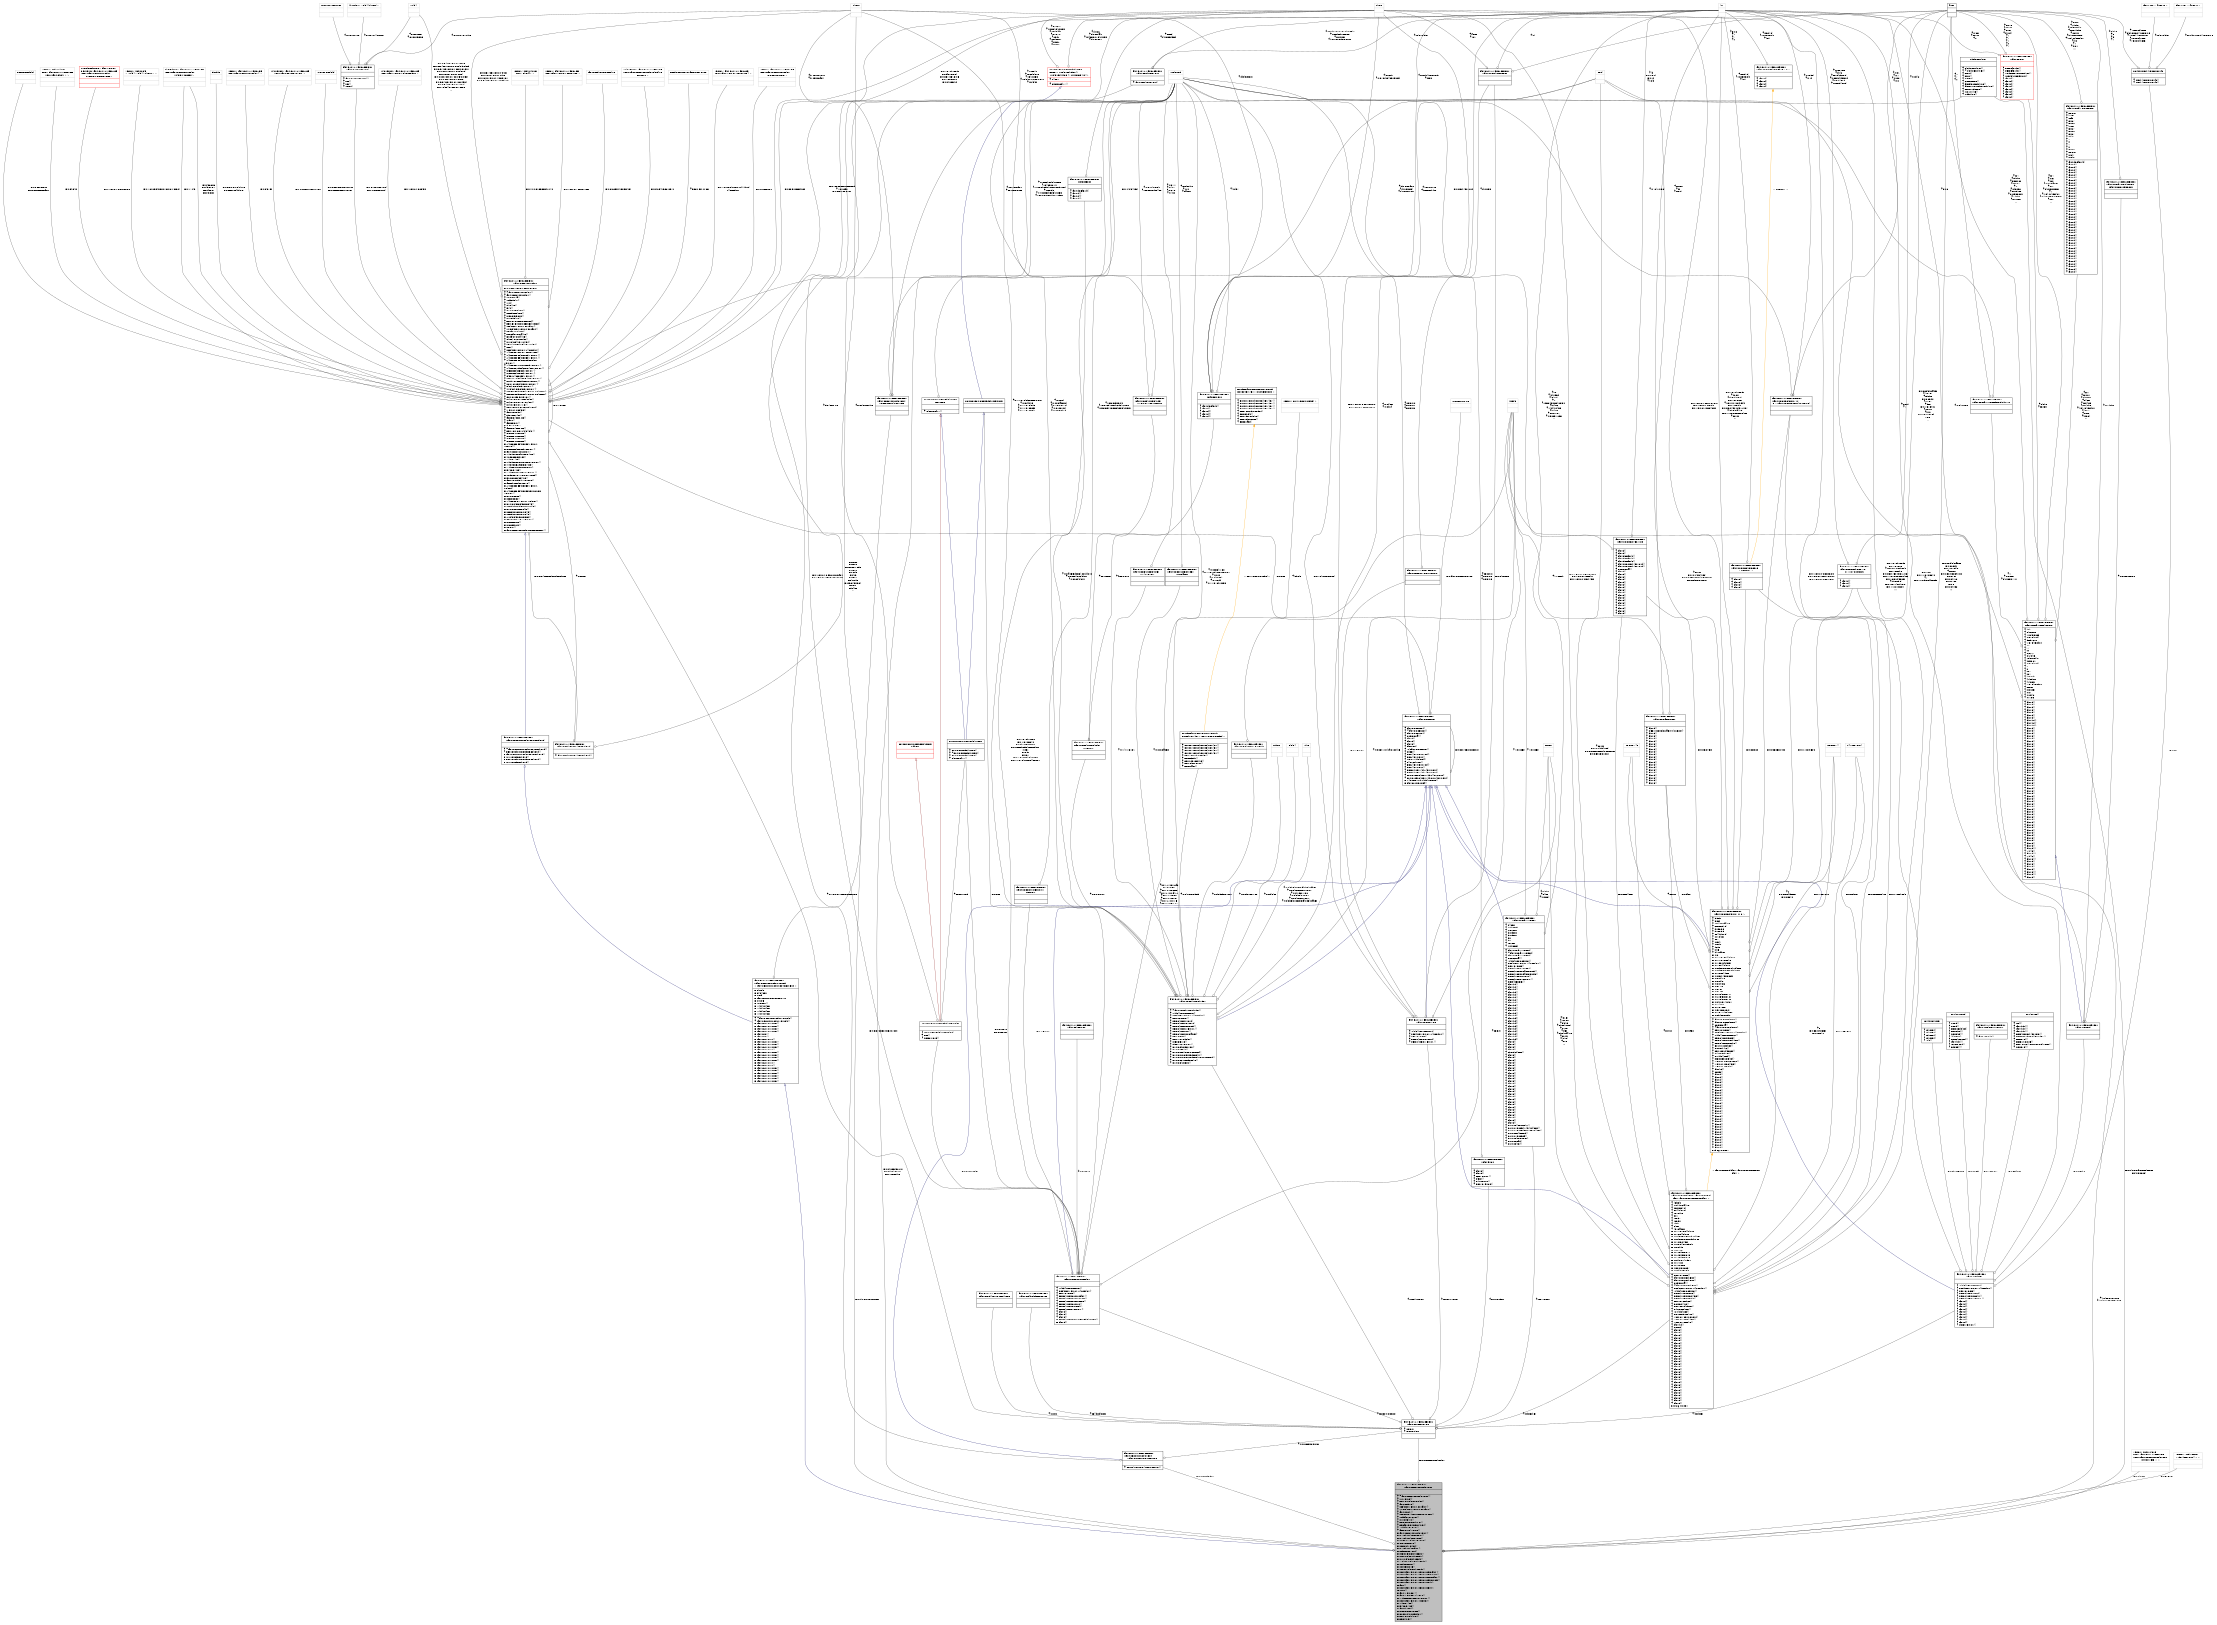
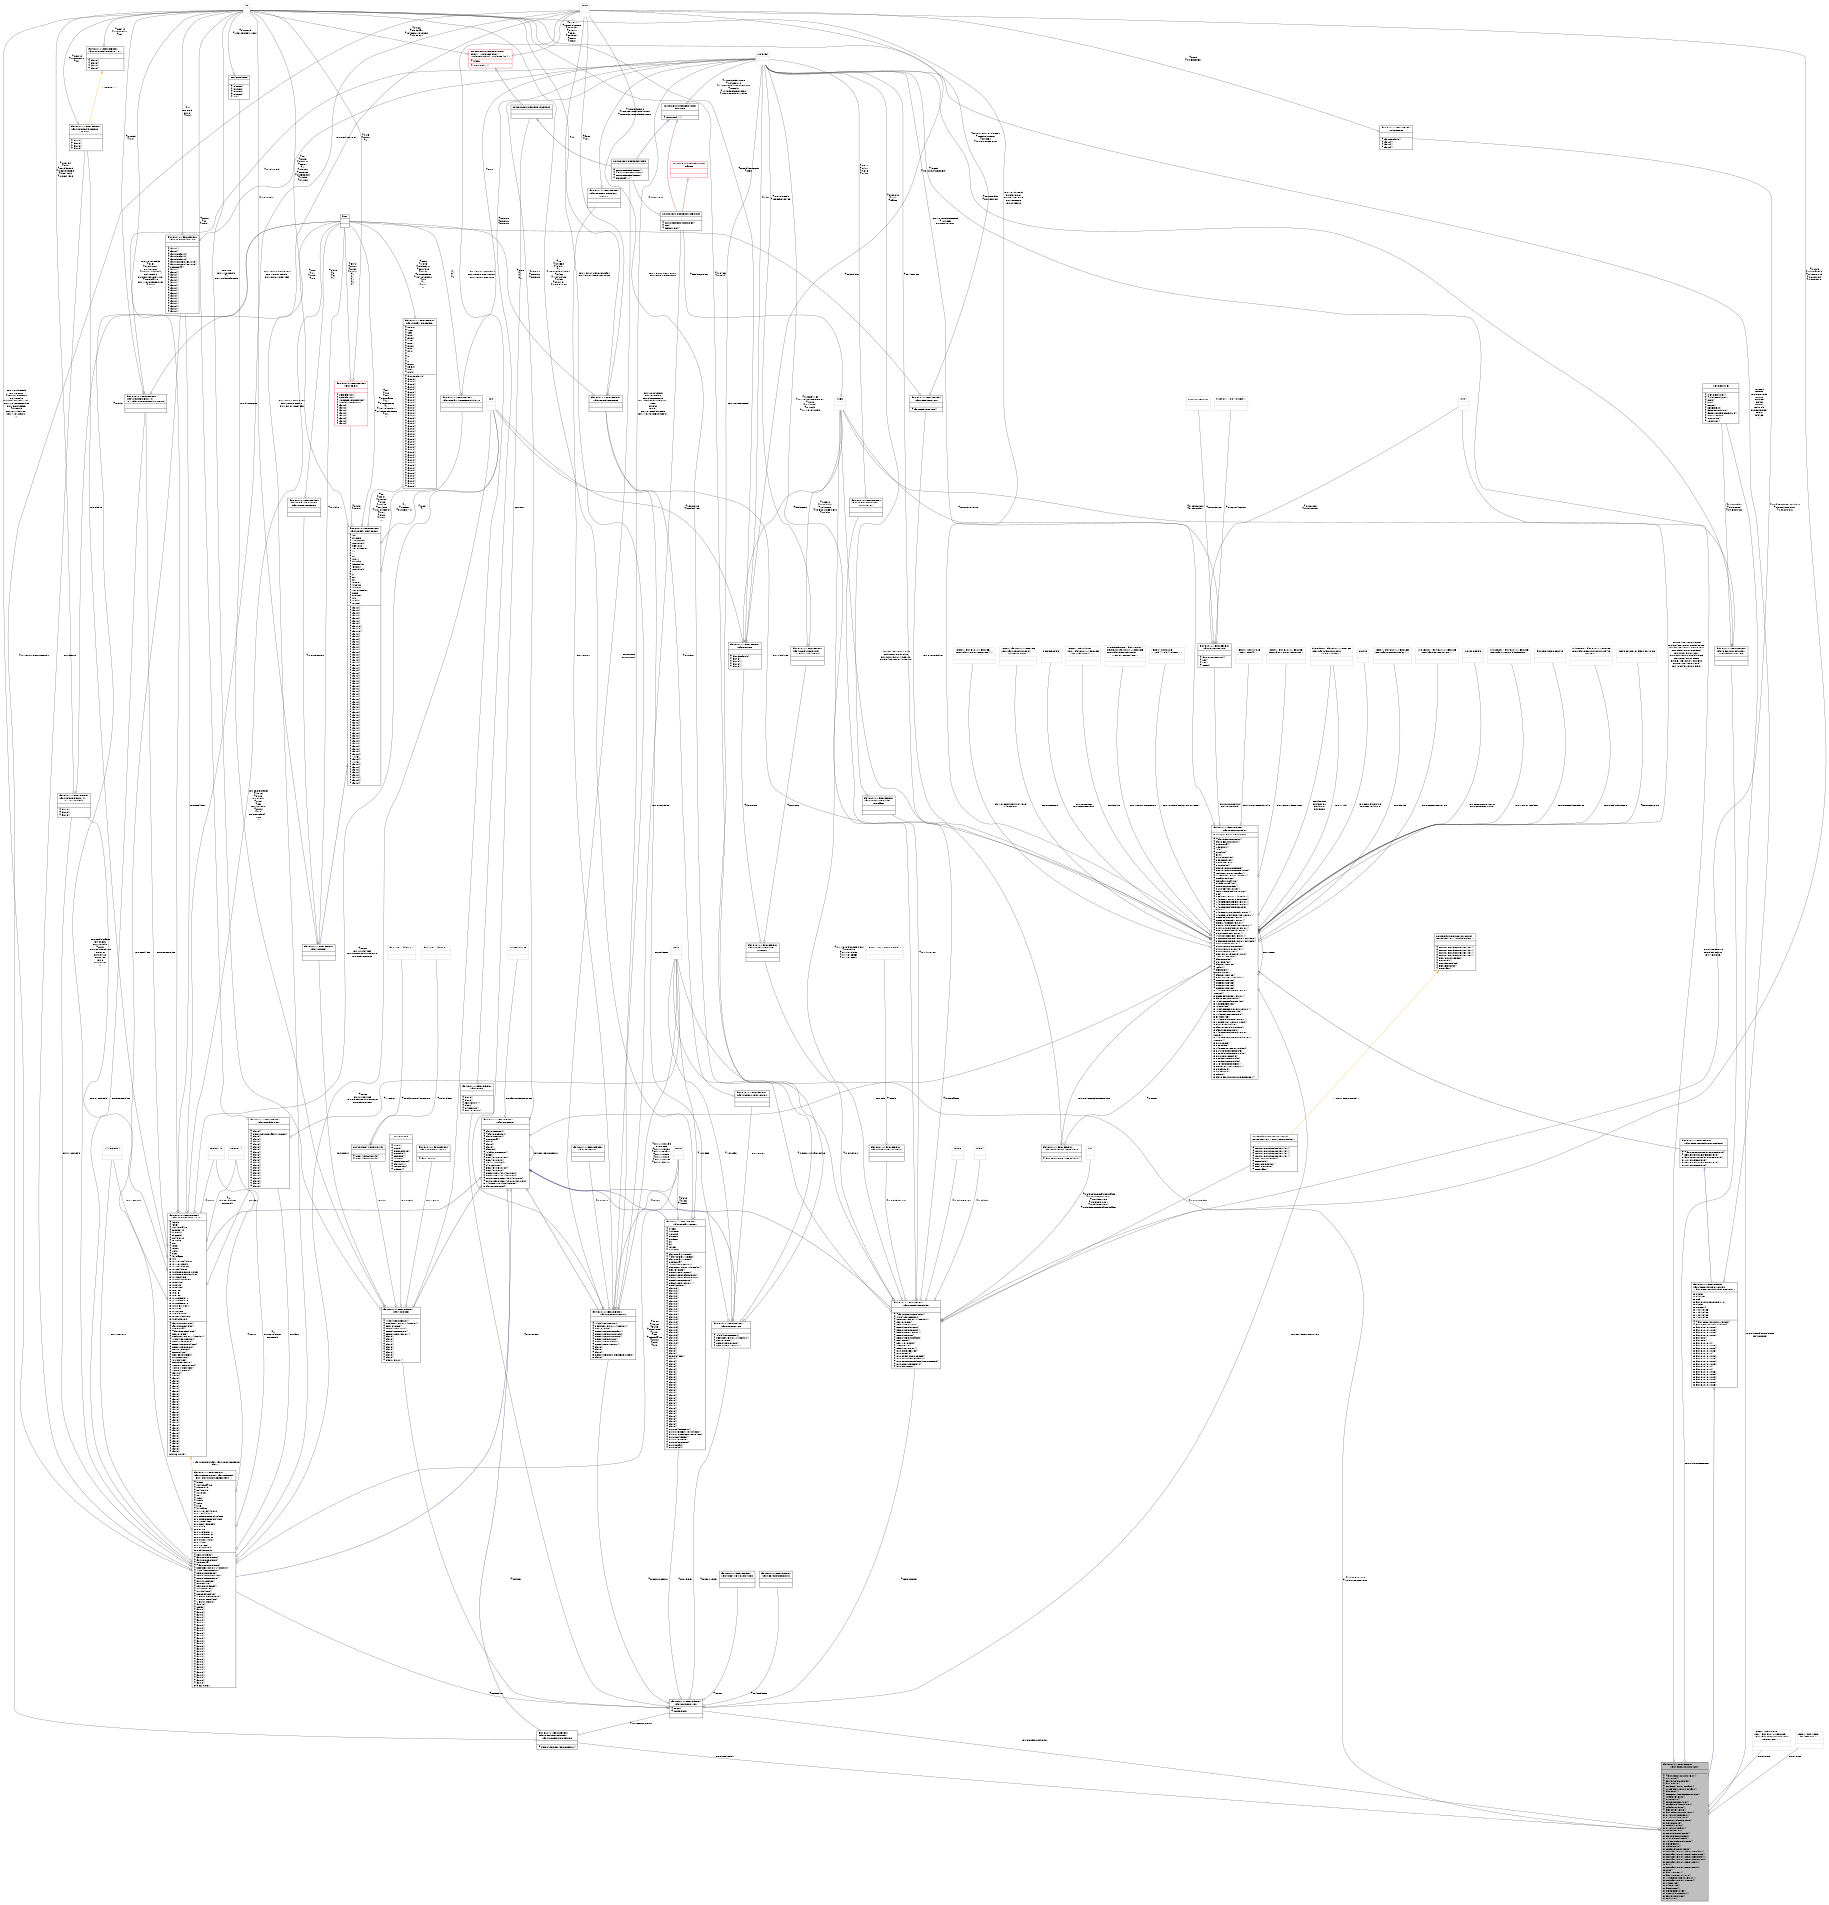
edge "float" -> "o2::its::TrackingFrameInfo": removed, label "+xCoordinate +alphaTrackingFrame +xTrackingFrame +zCoordinate +yCoordinate"
edge "int" -> "o2::its::Cluster": added, label "+clusterId +indexTableBinIndex"
node "unordered_map< GPUMemory": color red -> grey75
edge "size_t" -> "o2::tpc::CompressedClustersFlat": reversed
node "o2::its::Cell": removed
